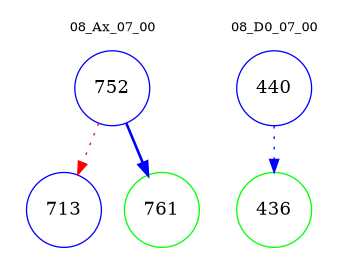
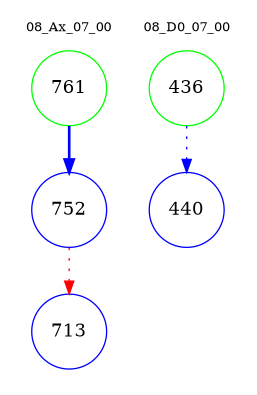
edge "752" -> "761": reversed
edge "440" -> "436": reversed
